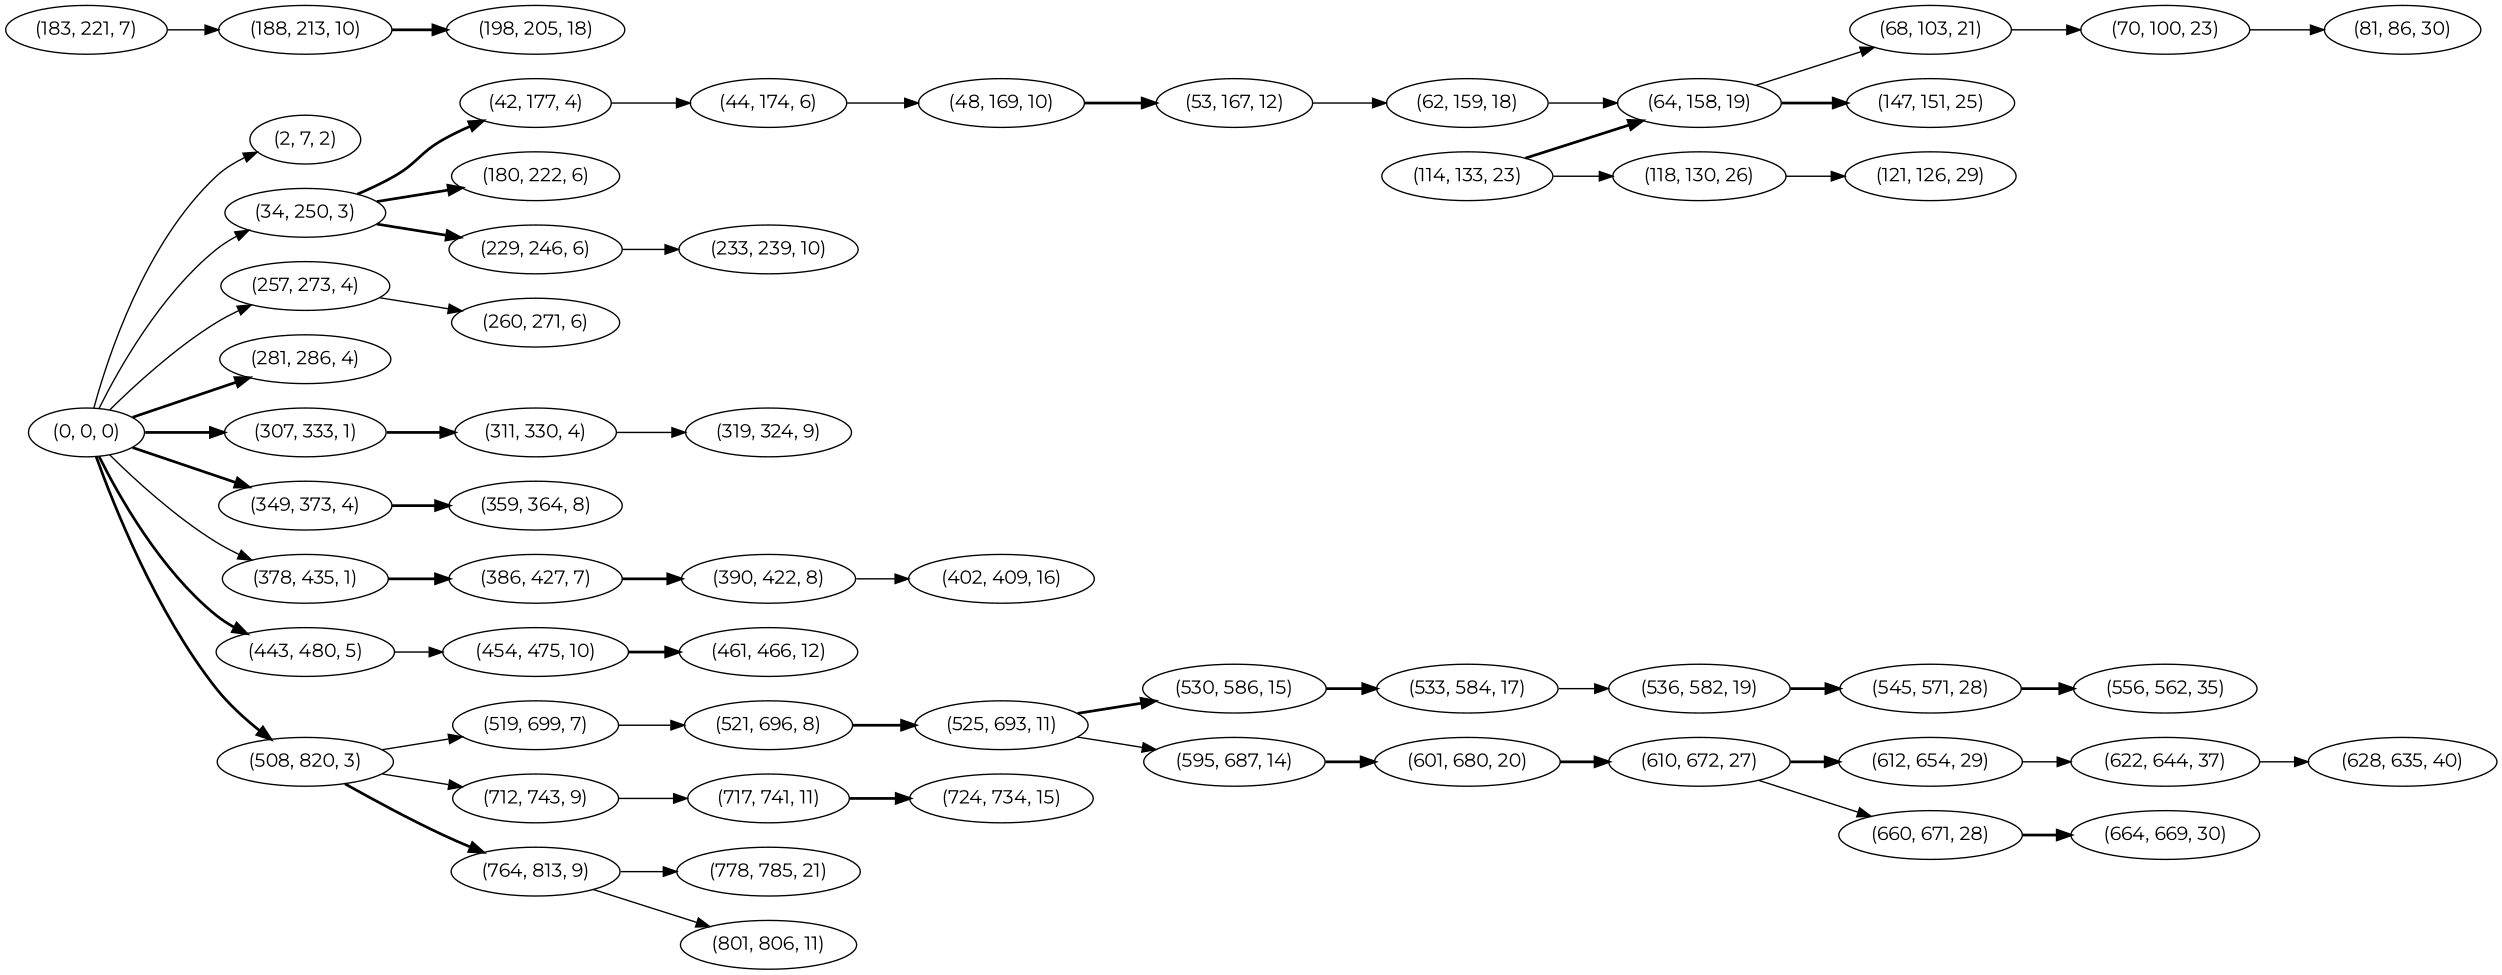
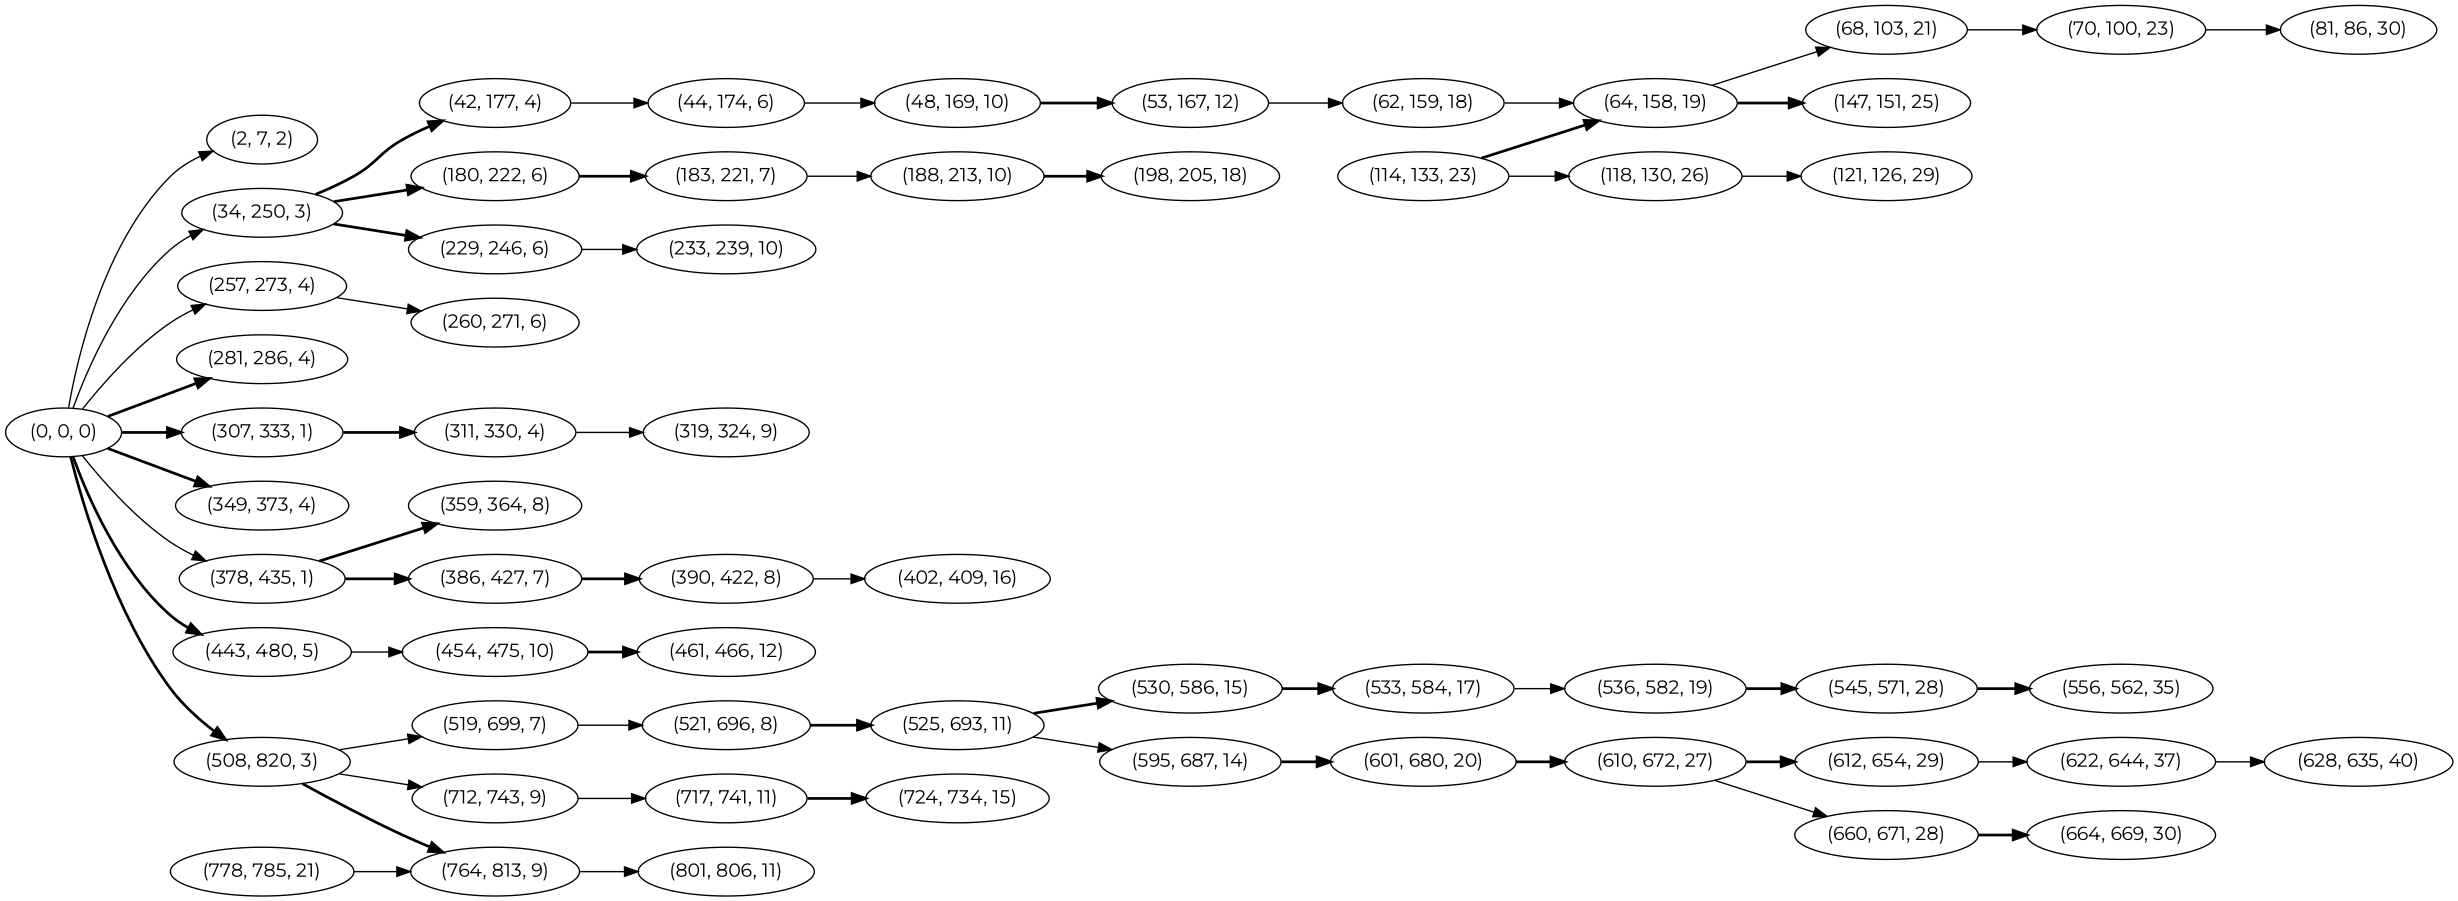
edge "(180, 222, 6)" -> "(183, 221, 7)": added
edge "(349, 373, 4)" -> "(359, 364, 8)": now "(378, 435, 1)" -> "(359, 364, 8)"
edge "(764, 813, 9)" -> "(778, 785, 21)": reversed
